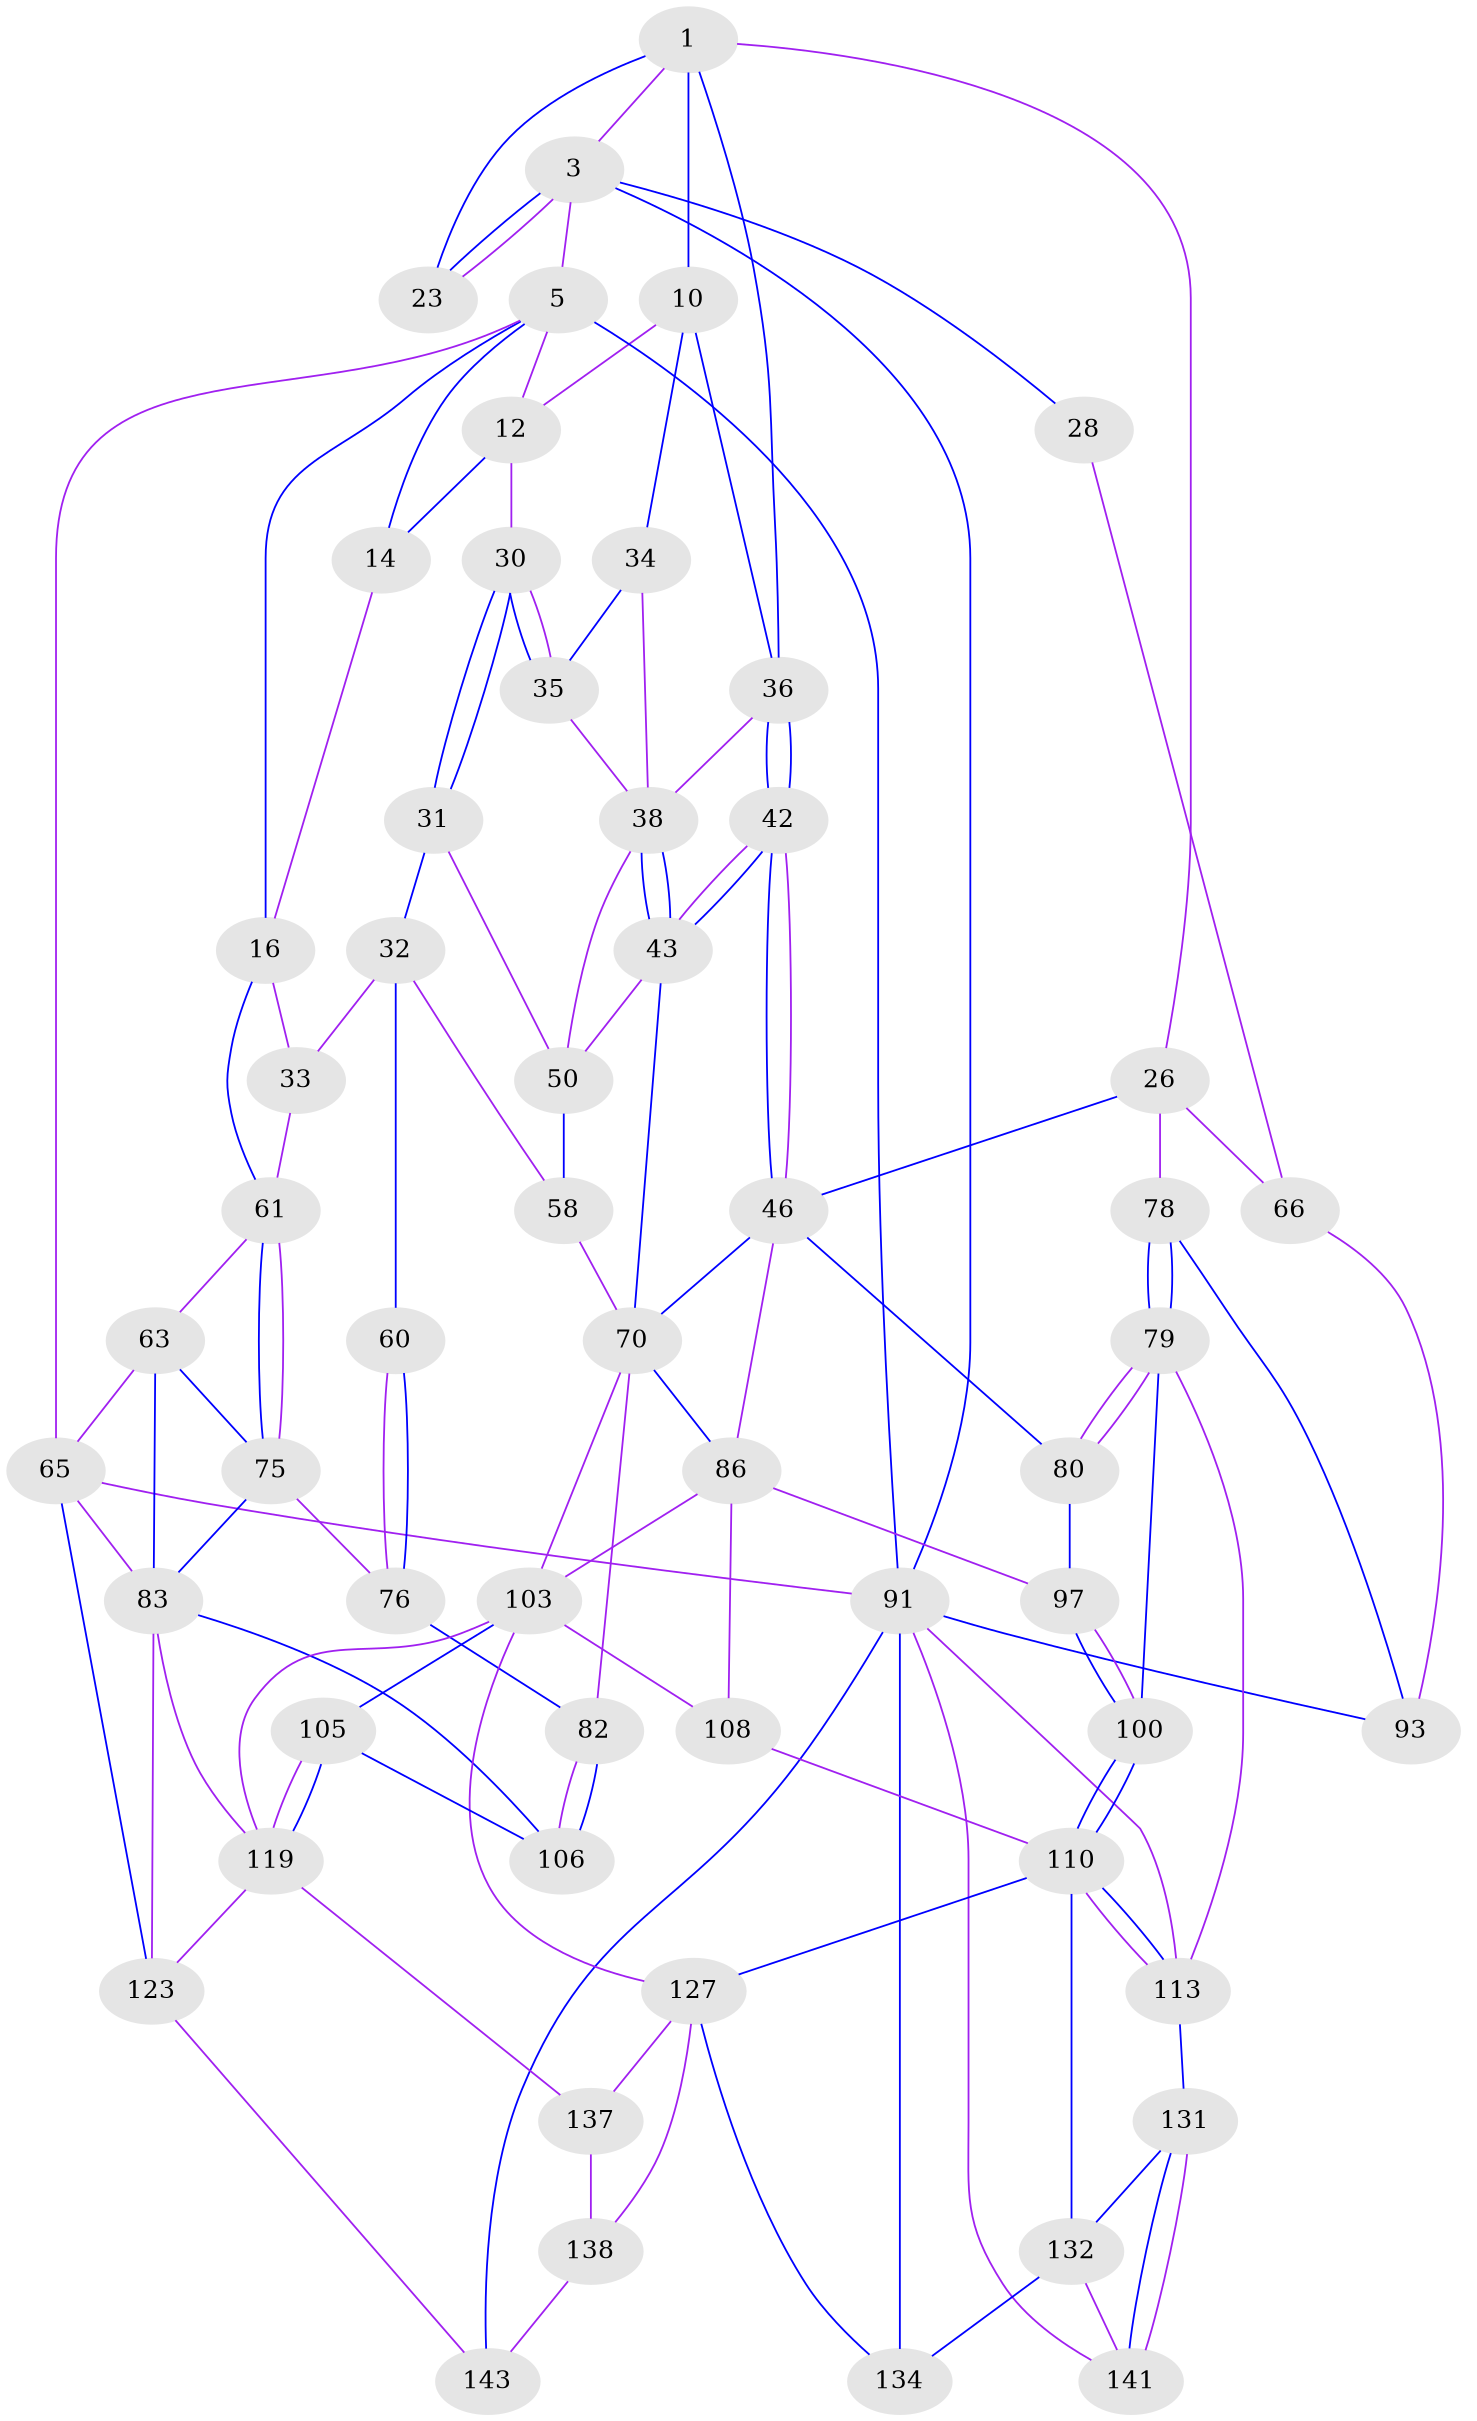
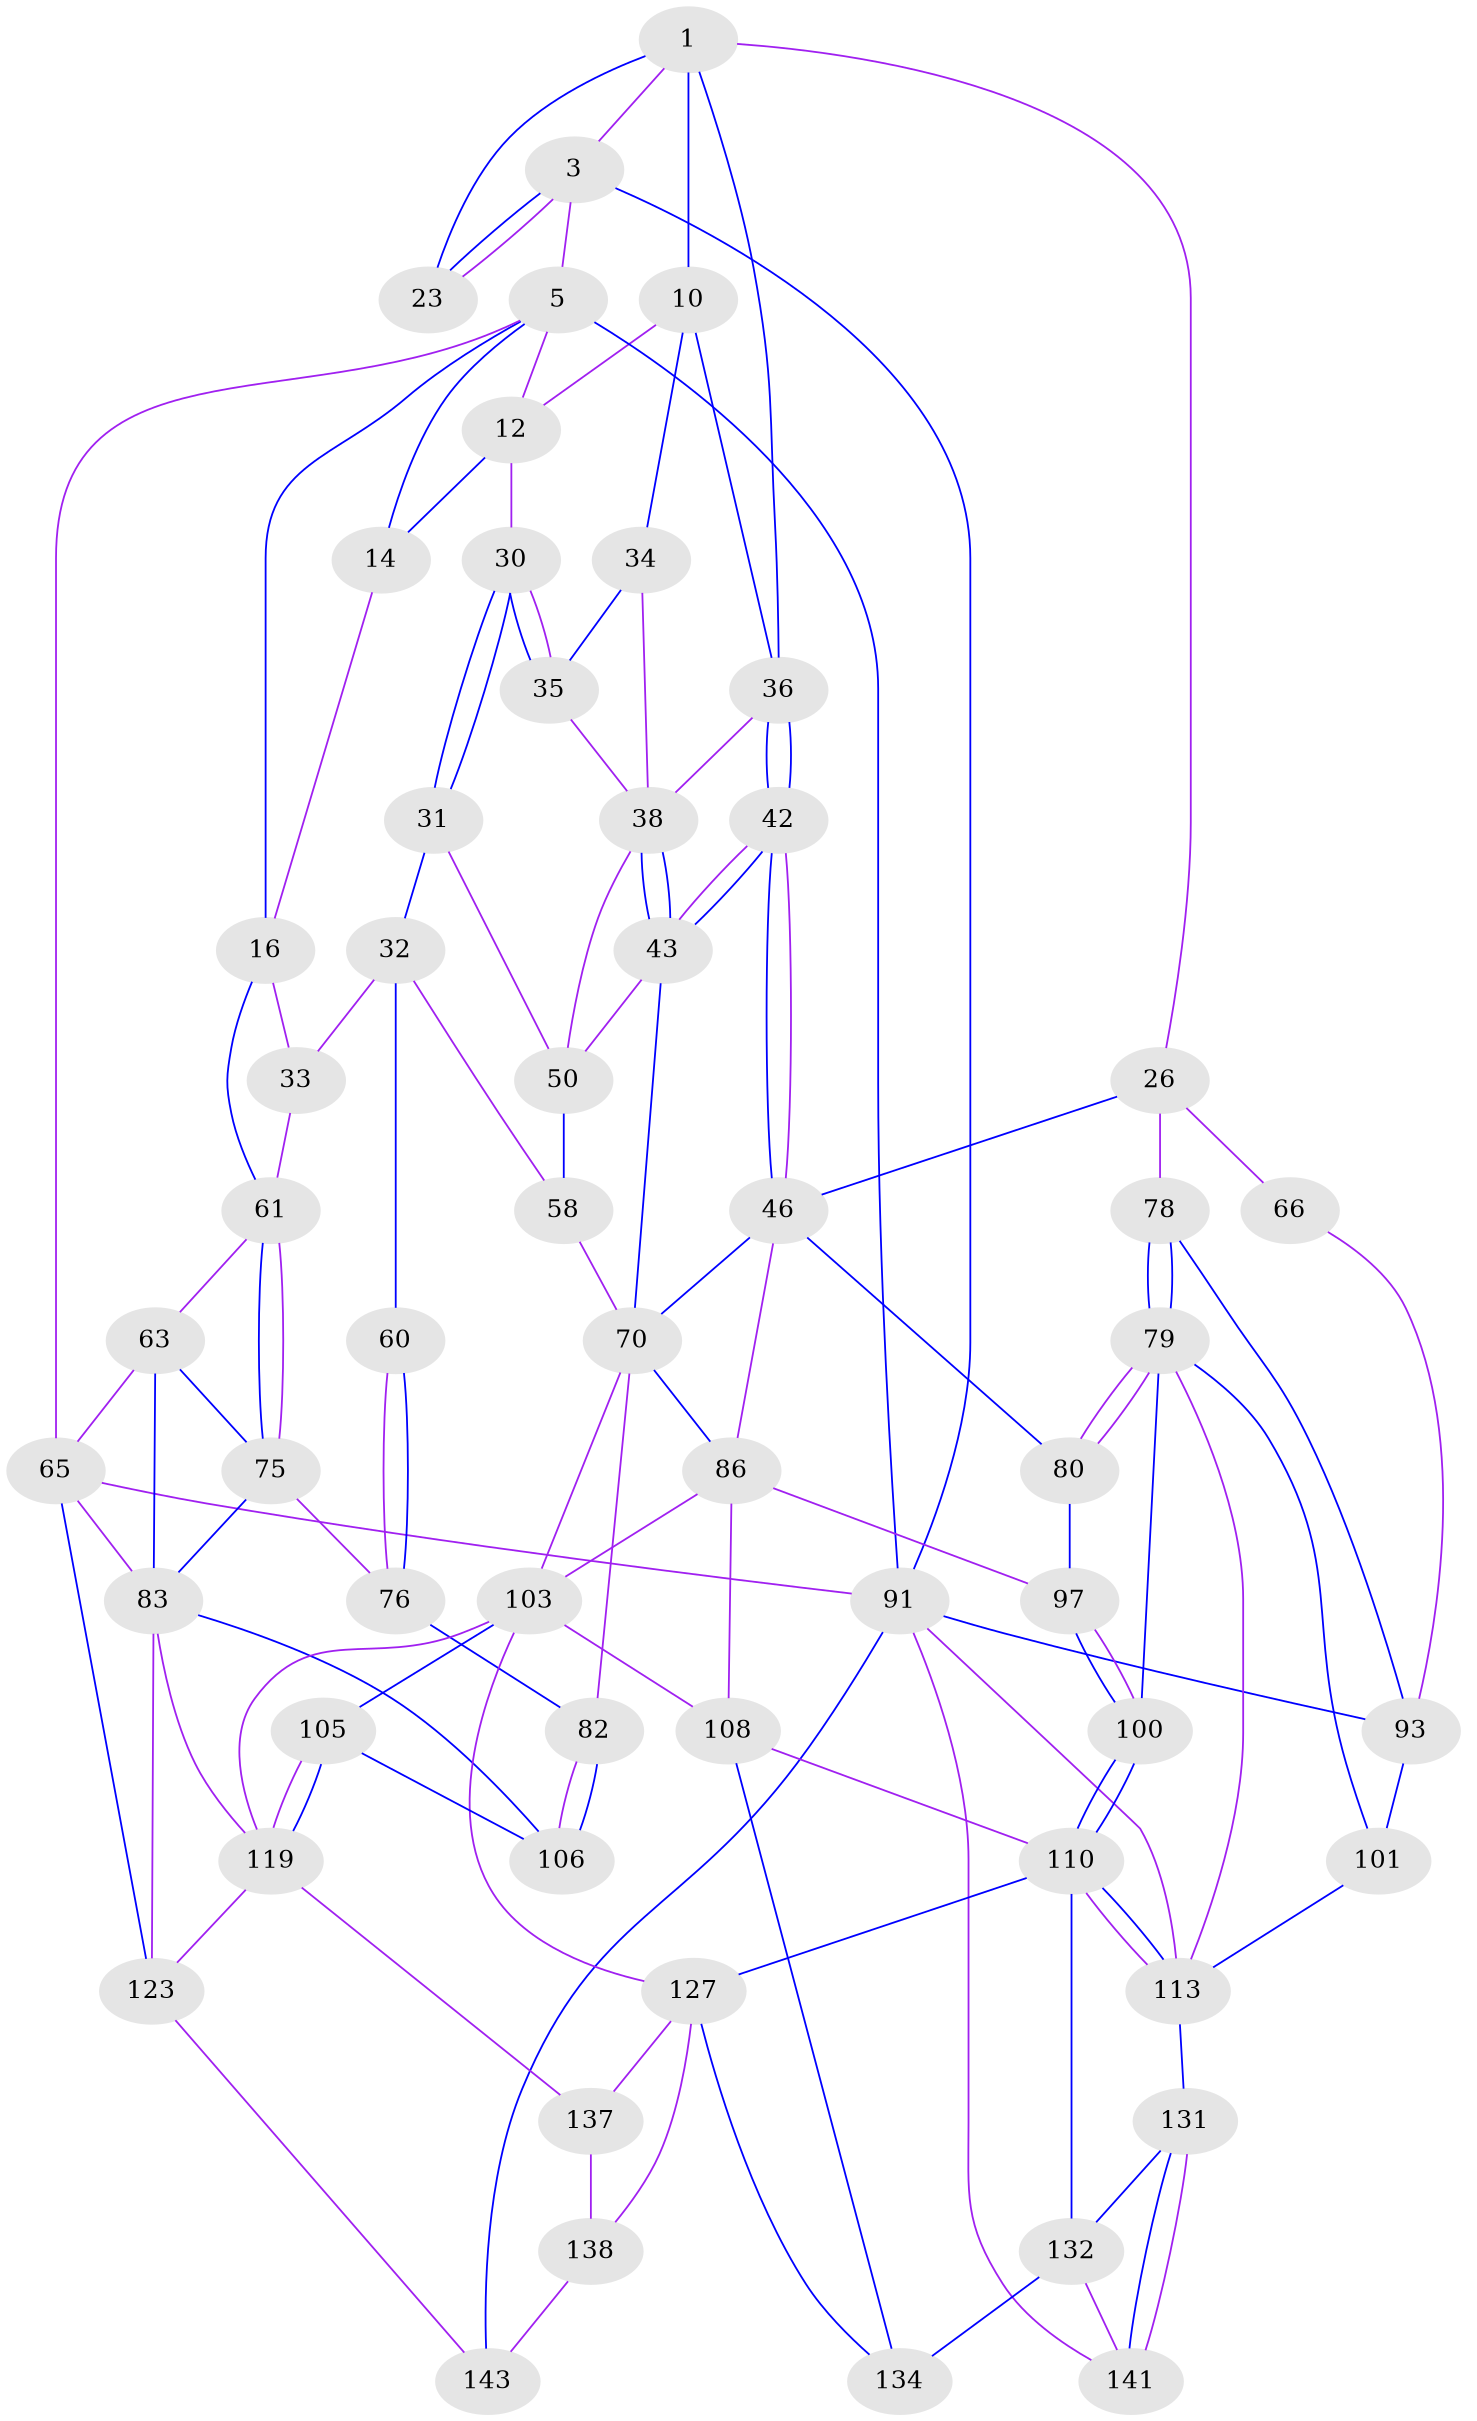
node "28": removed
node "101": added
edge "91" -- "134": now "108" -- "134"
